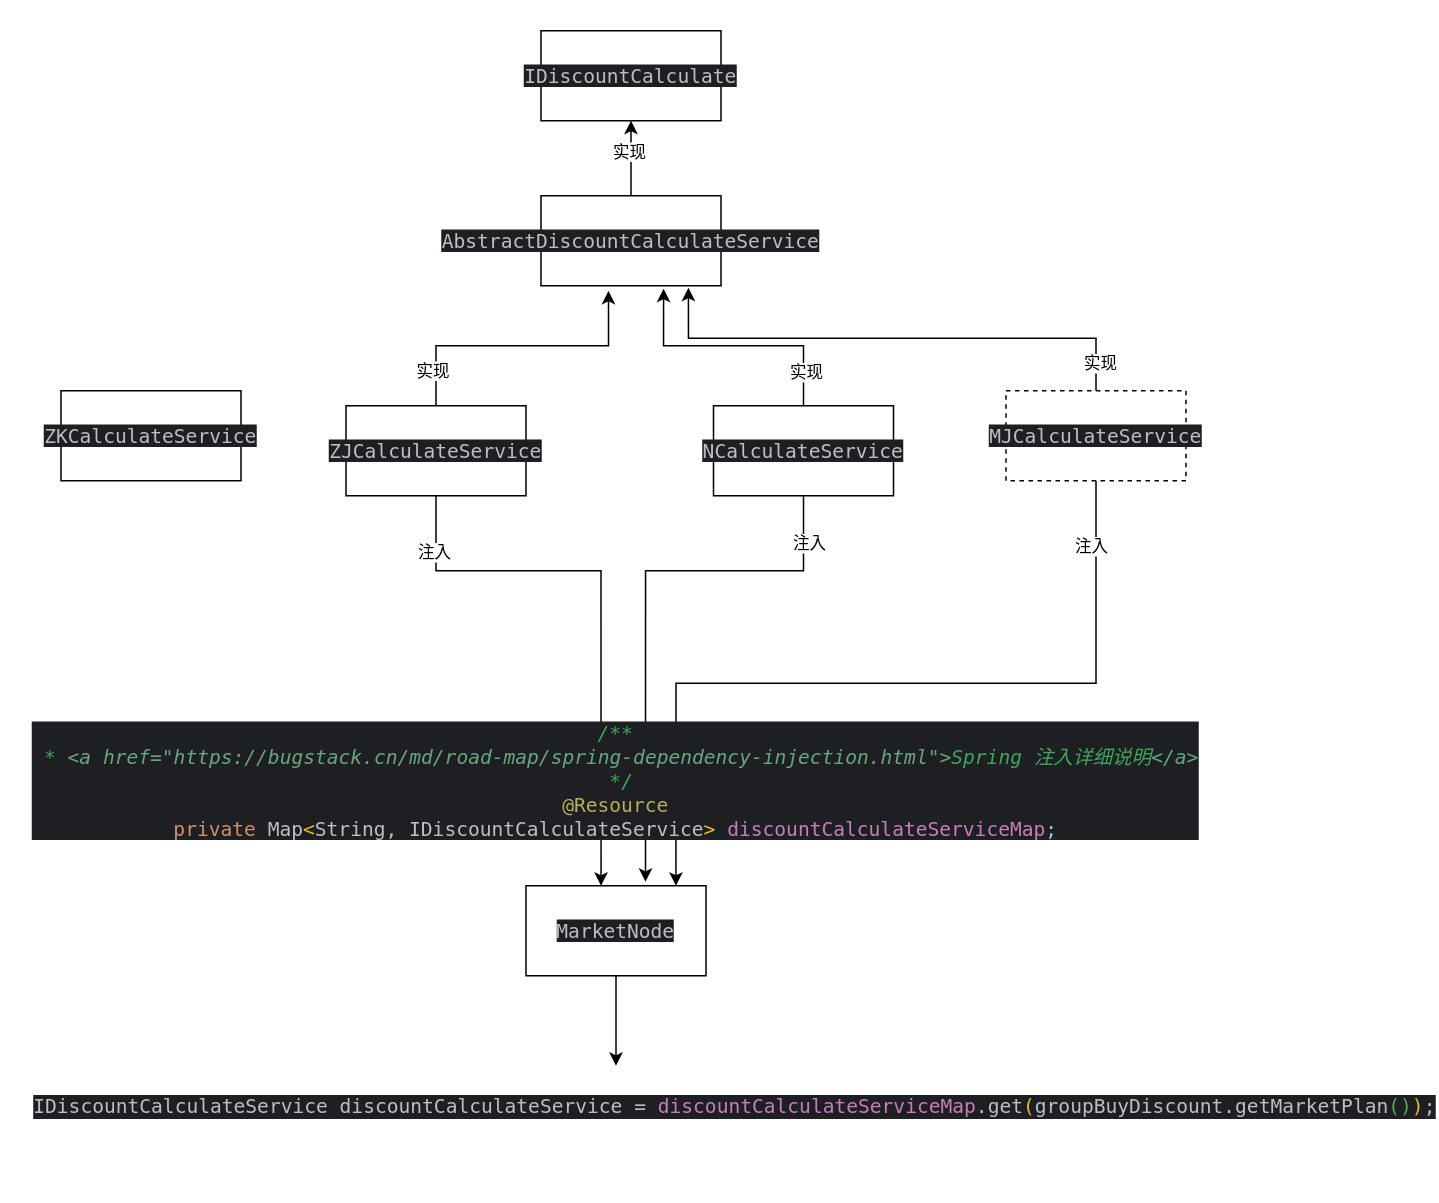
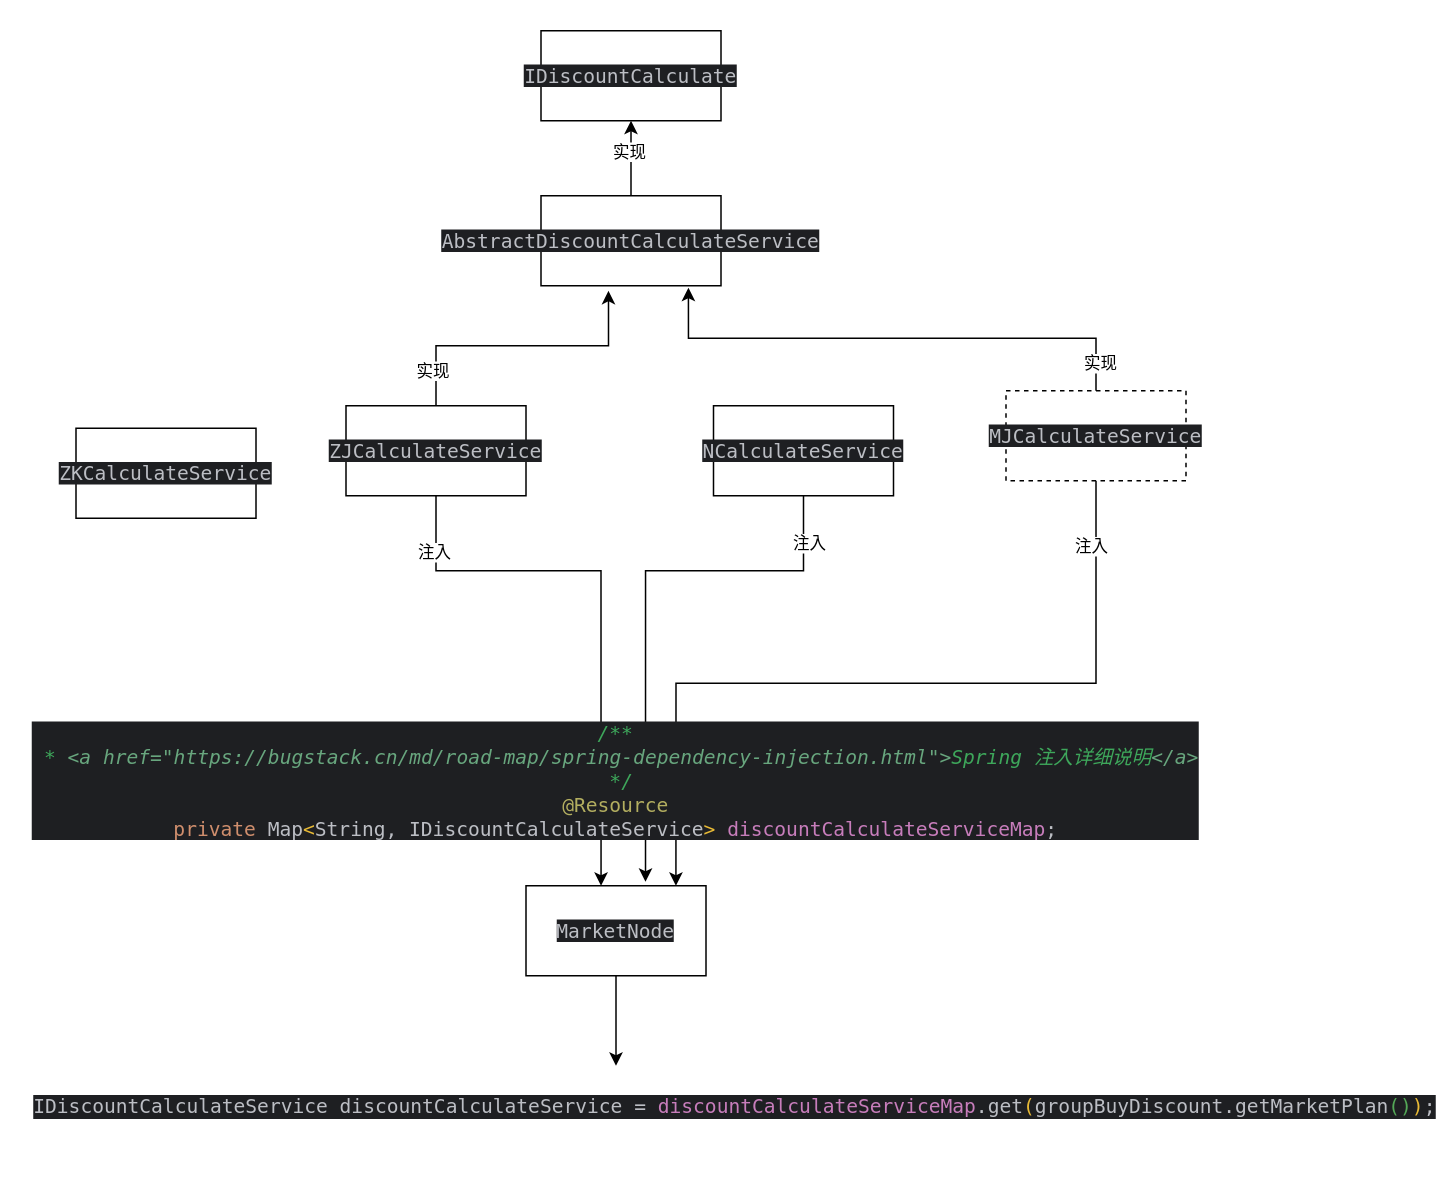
edge "NCalculateService" -> "AbstractDiscountCalculateService": removed, label "实现"
node "ZKCalculateService": moved (151, 436) -> (166, 473)
